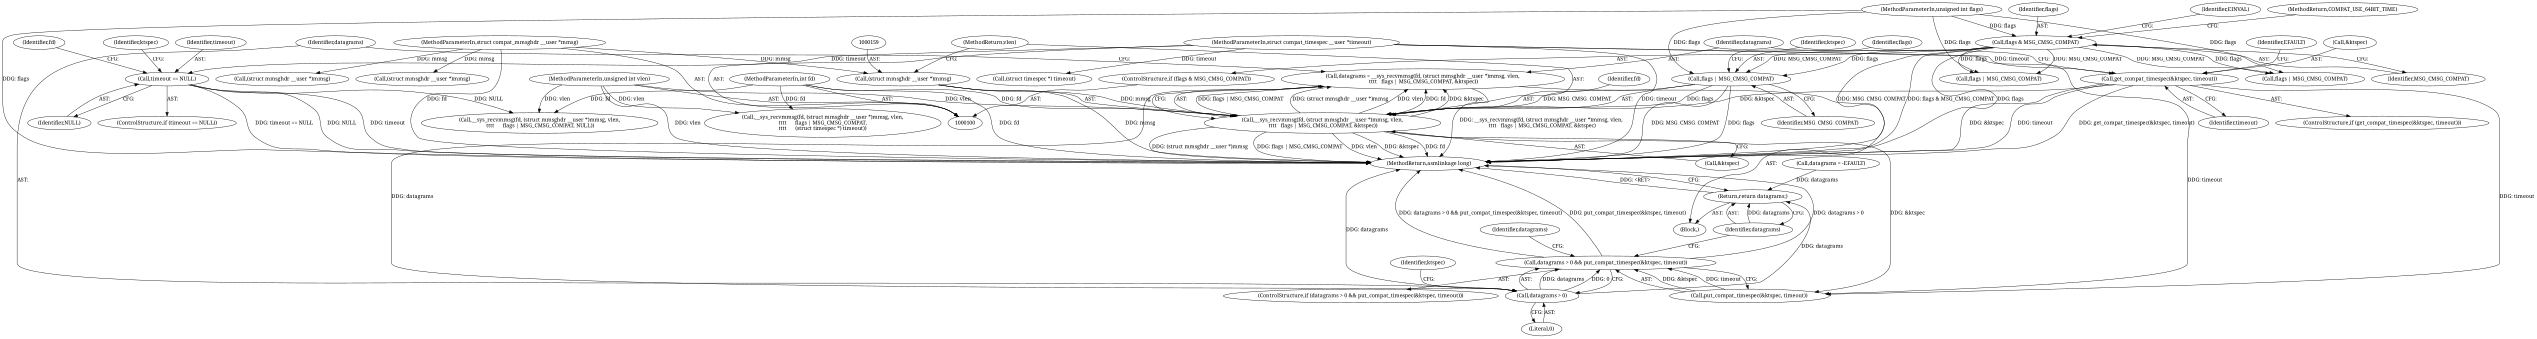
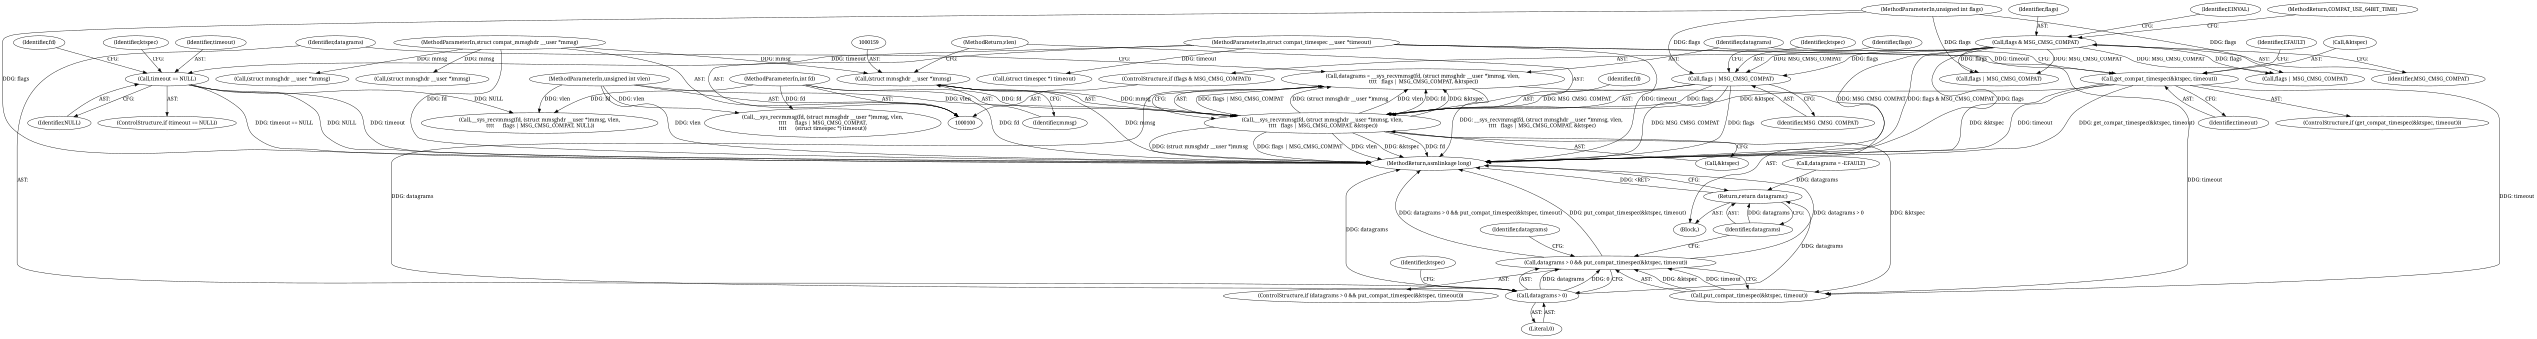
edge "(MethodParameterIn,unsigned int flags)" -> "(Call,flags & MSG_CMSG_COMPAT)": removed, label "DDG: flags"
node "(Identifier,mmsg)": added
edge "(Call,datagrams > 0)" -> "(Literal,0)": label "CFG: " -> "AST: "
